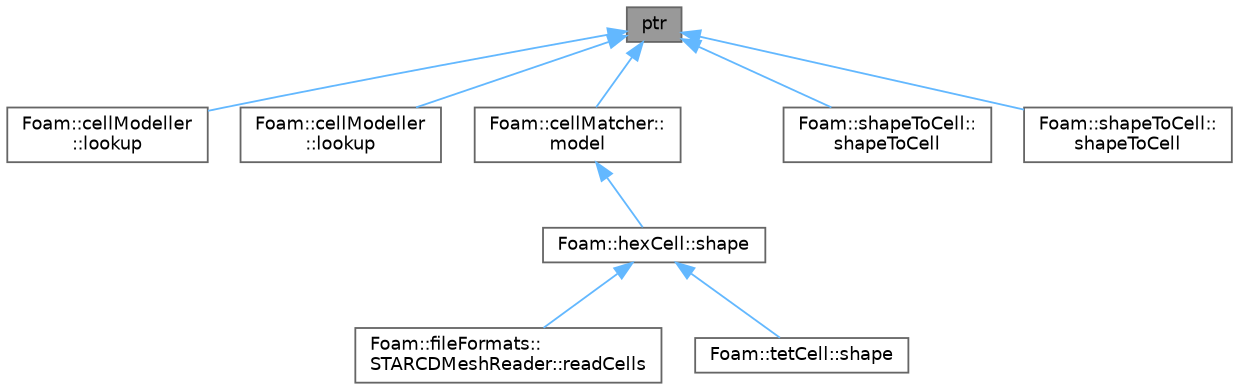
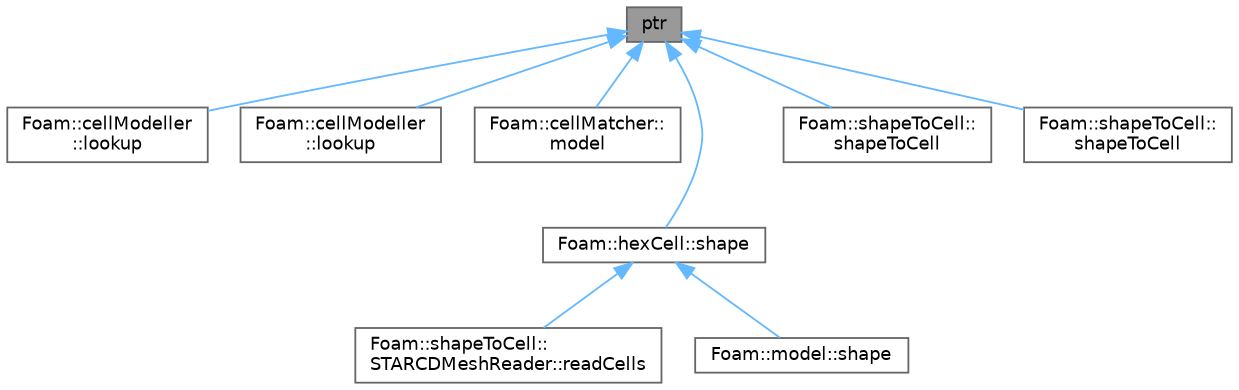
edge "Foam::hexCell::shape" -> "Foam::cellMatcher:: model": now "Foam::hexCell::shape" -> "ptr"
node "Foam::fileFormats:: STARCDMeshReader::readCells": label "Foam::fileFormats:: STARCDMeshReader::readCells" -> "Foam::shapeToCell:: STARCDMeshReader::readCells"
node "Foam::tetCell::shape": label "Foam::tetCell::shape" -> "Foam::model::shape"
